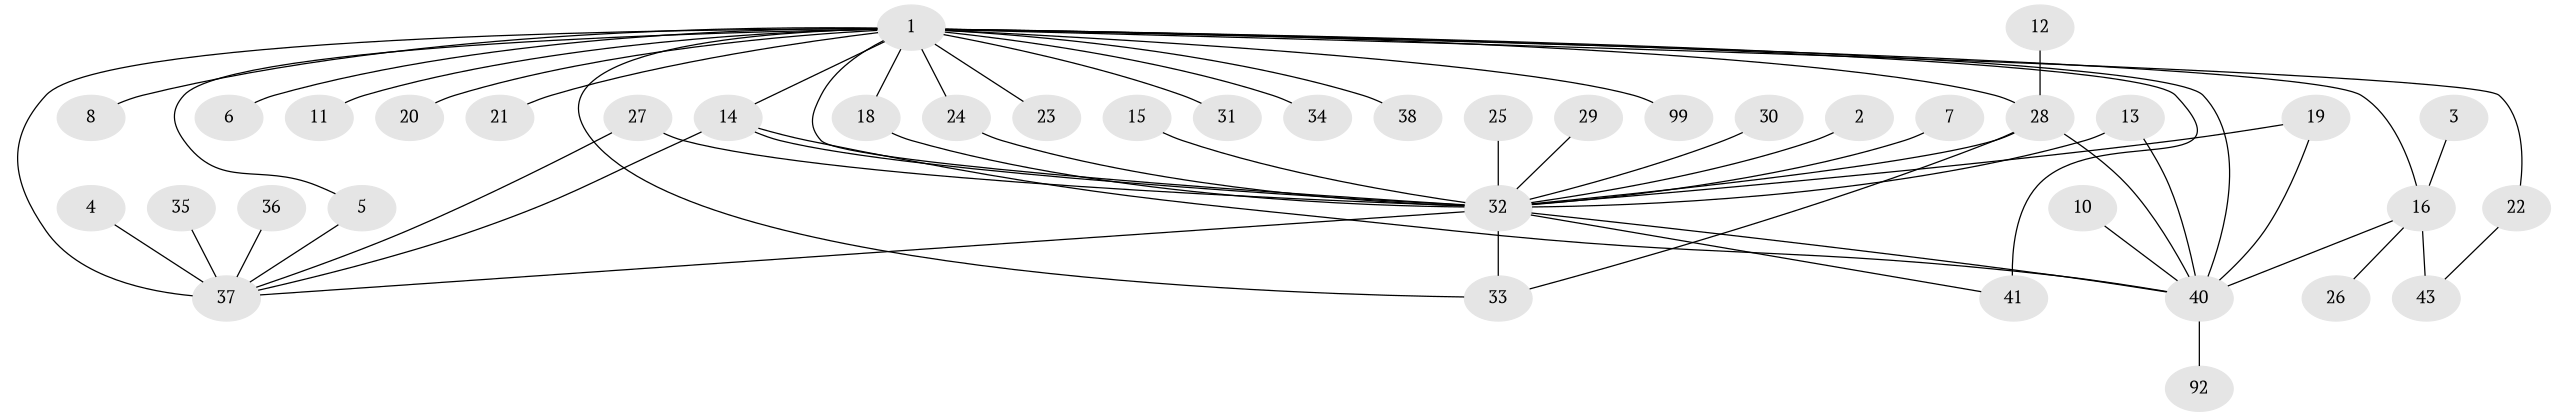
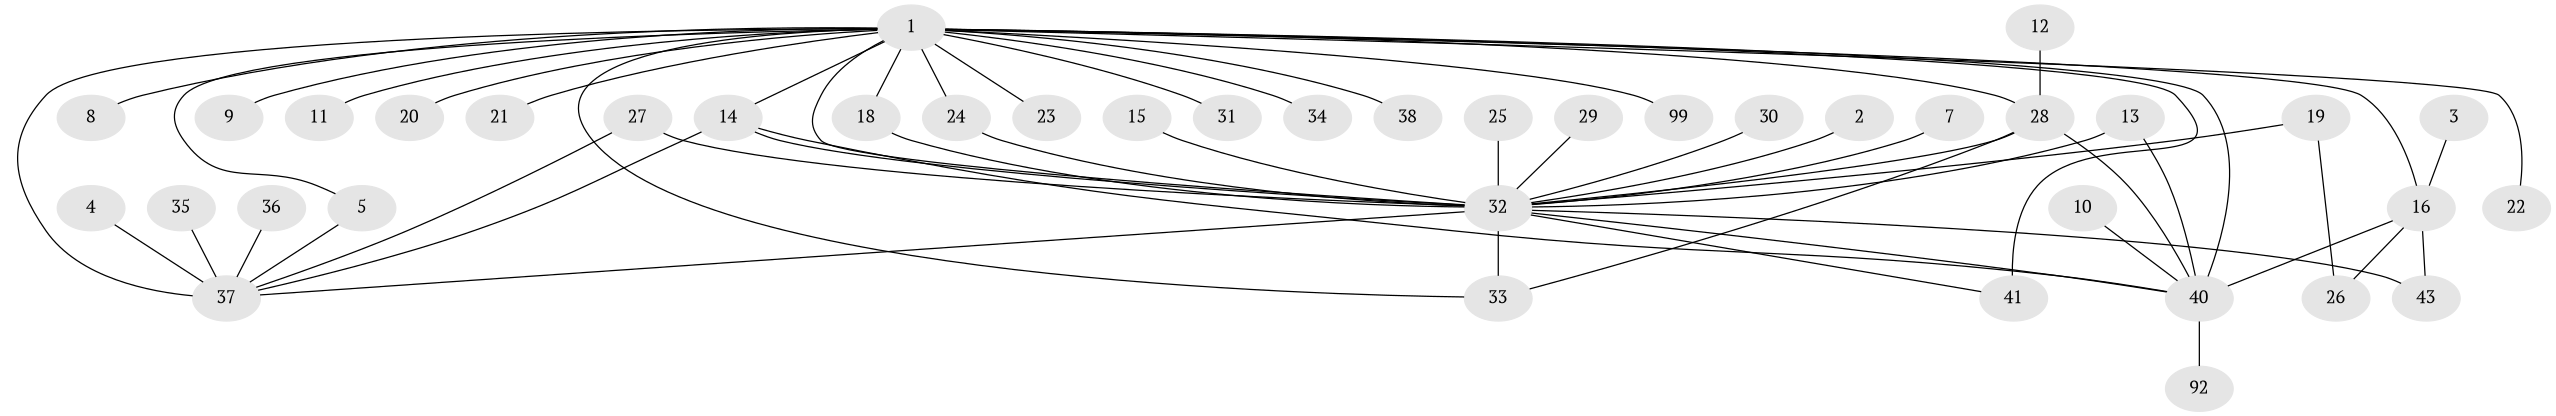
node "6": label "6" -> "9"
edge "19" -- "40": now "19" -- "26"
edge "22" -- "43": now "32" -- "43"
